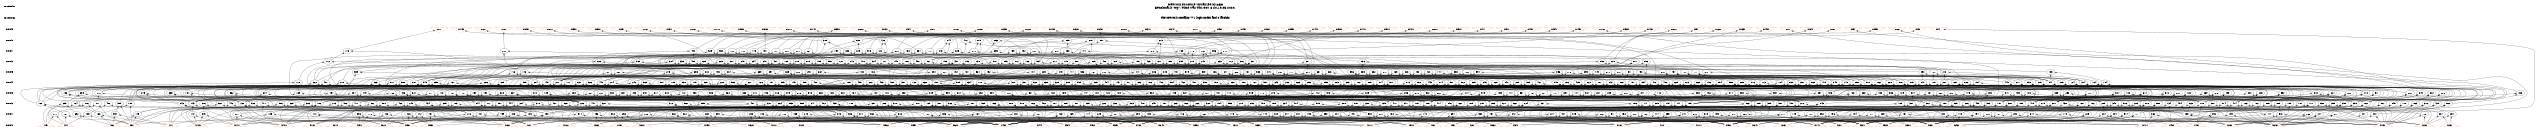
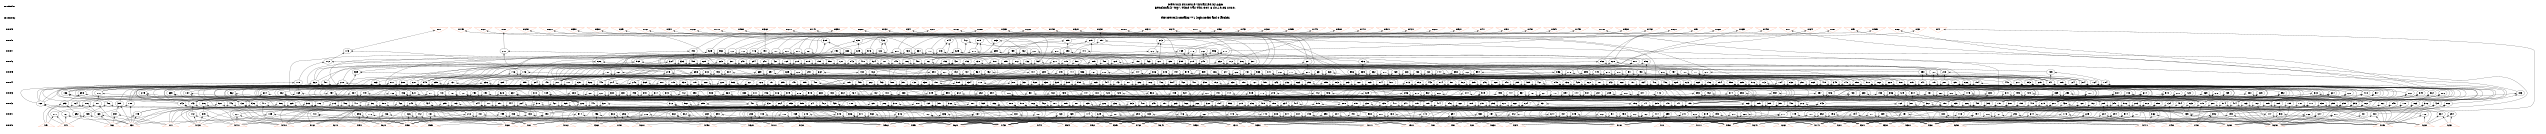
edge "132" -> "807": added
node "582": added
